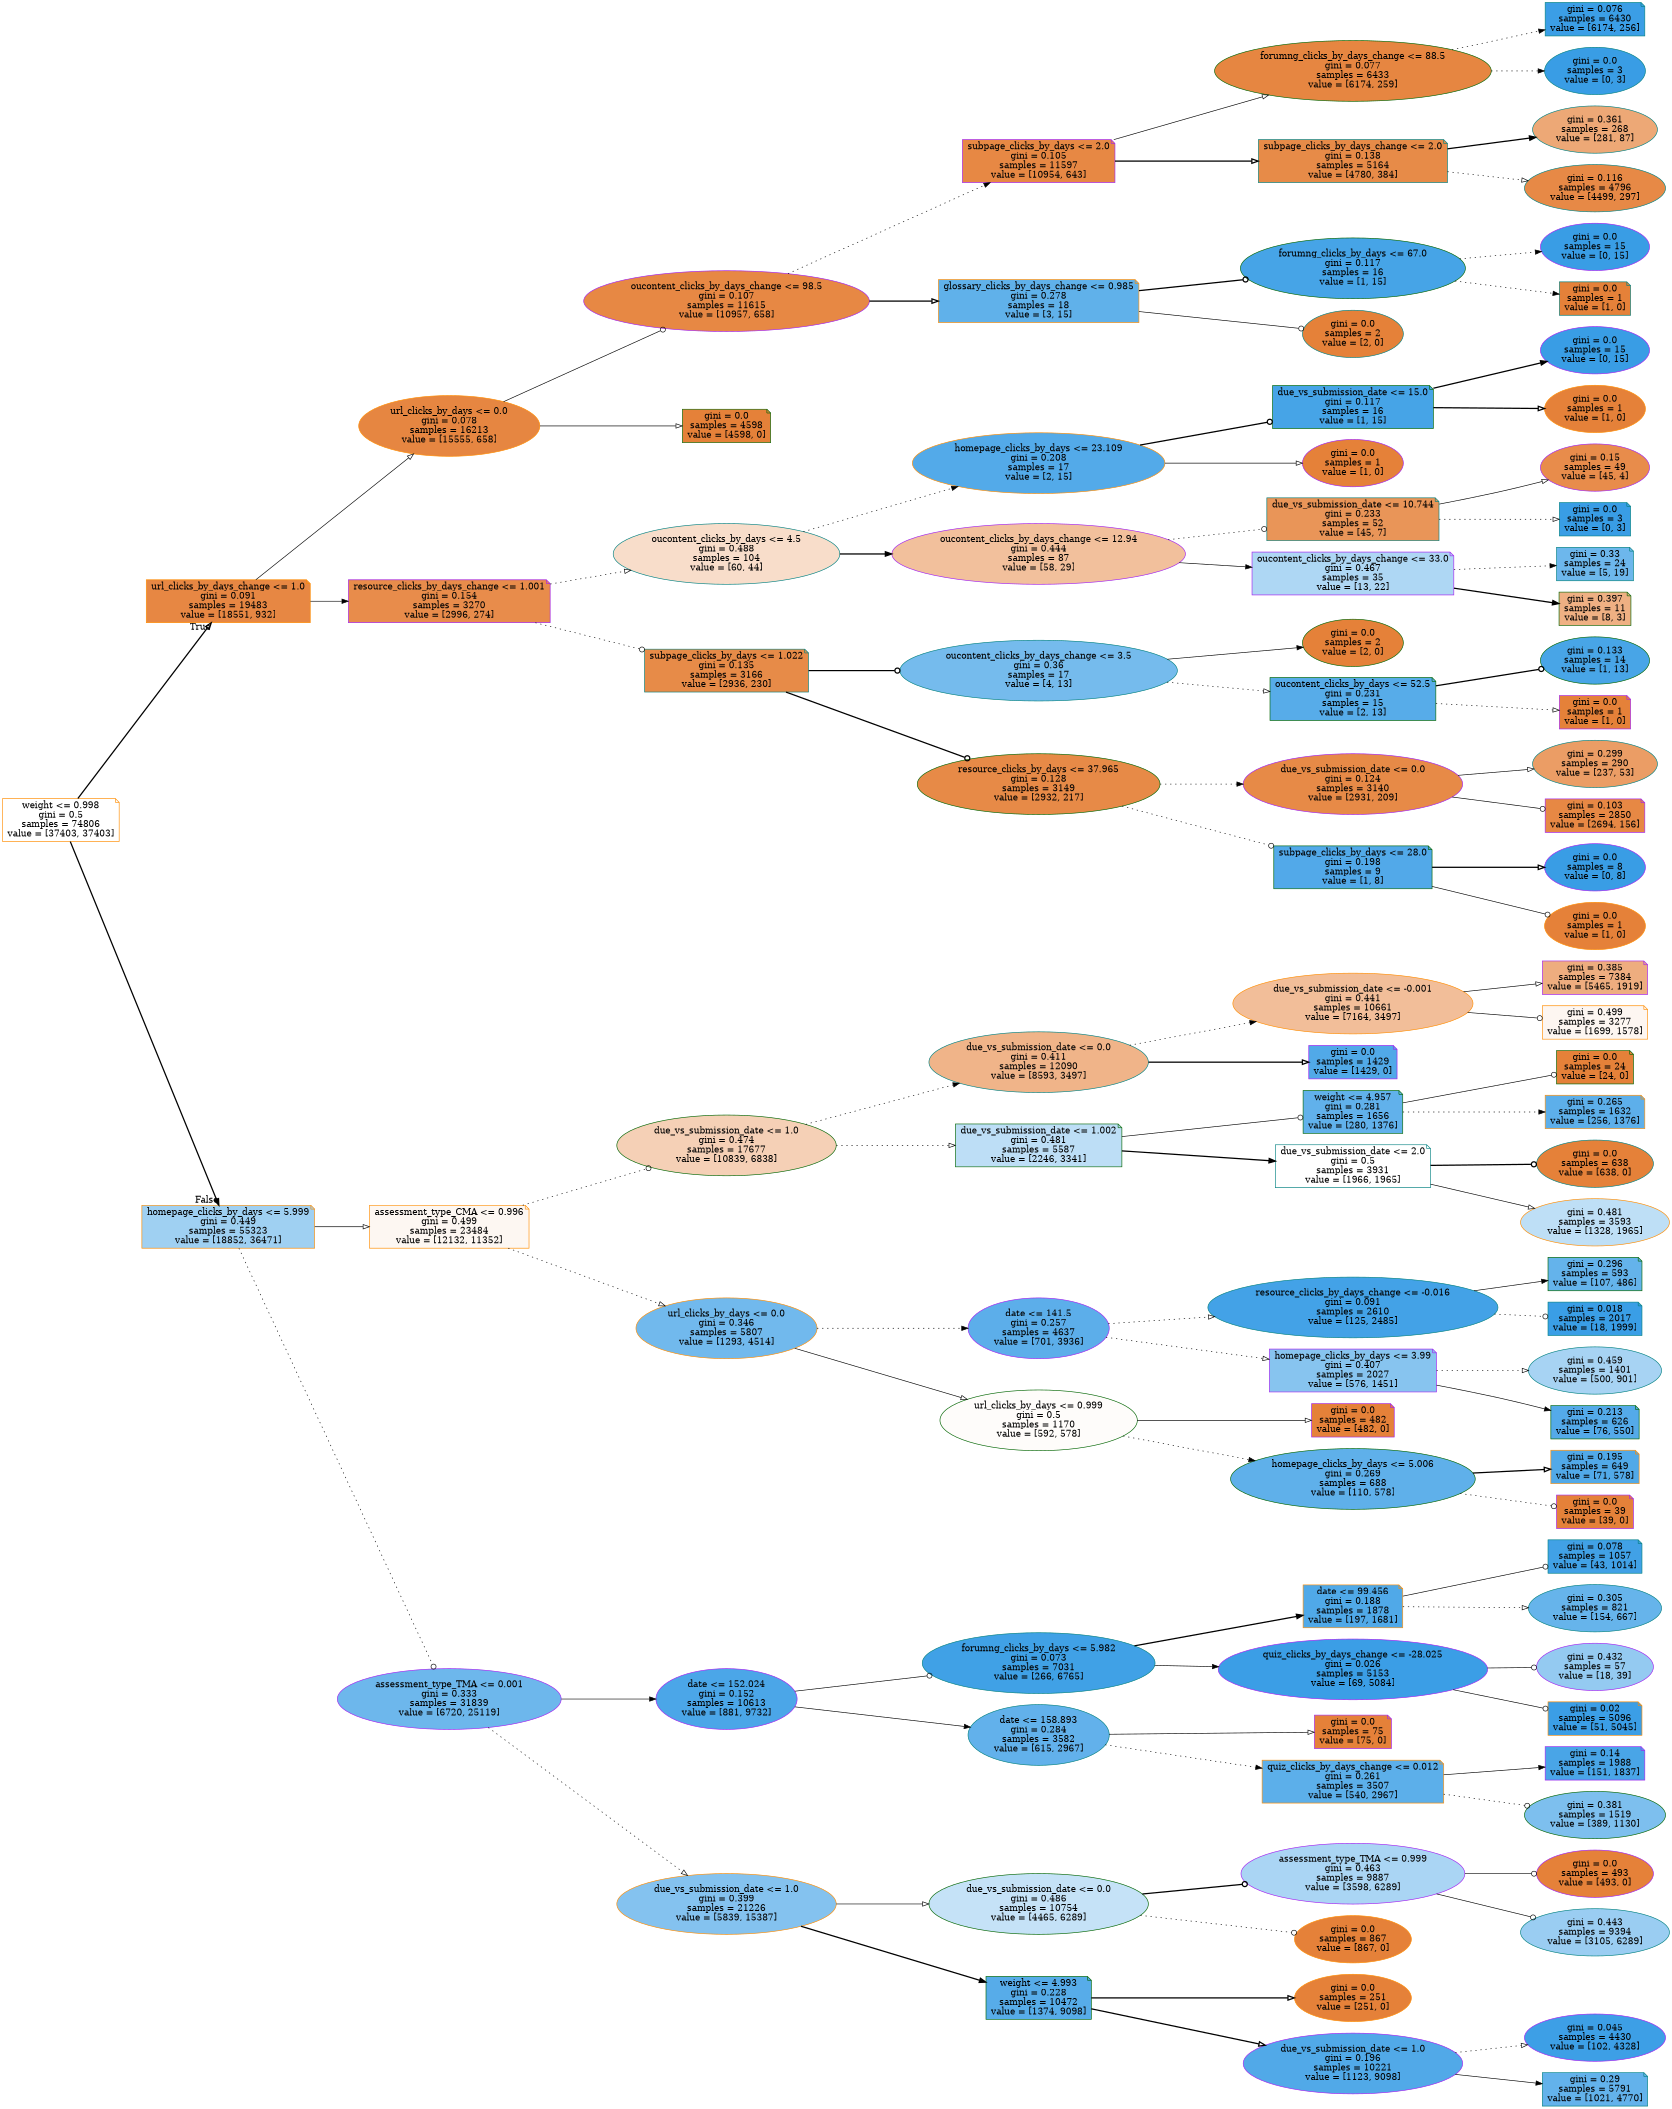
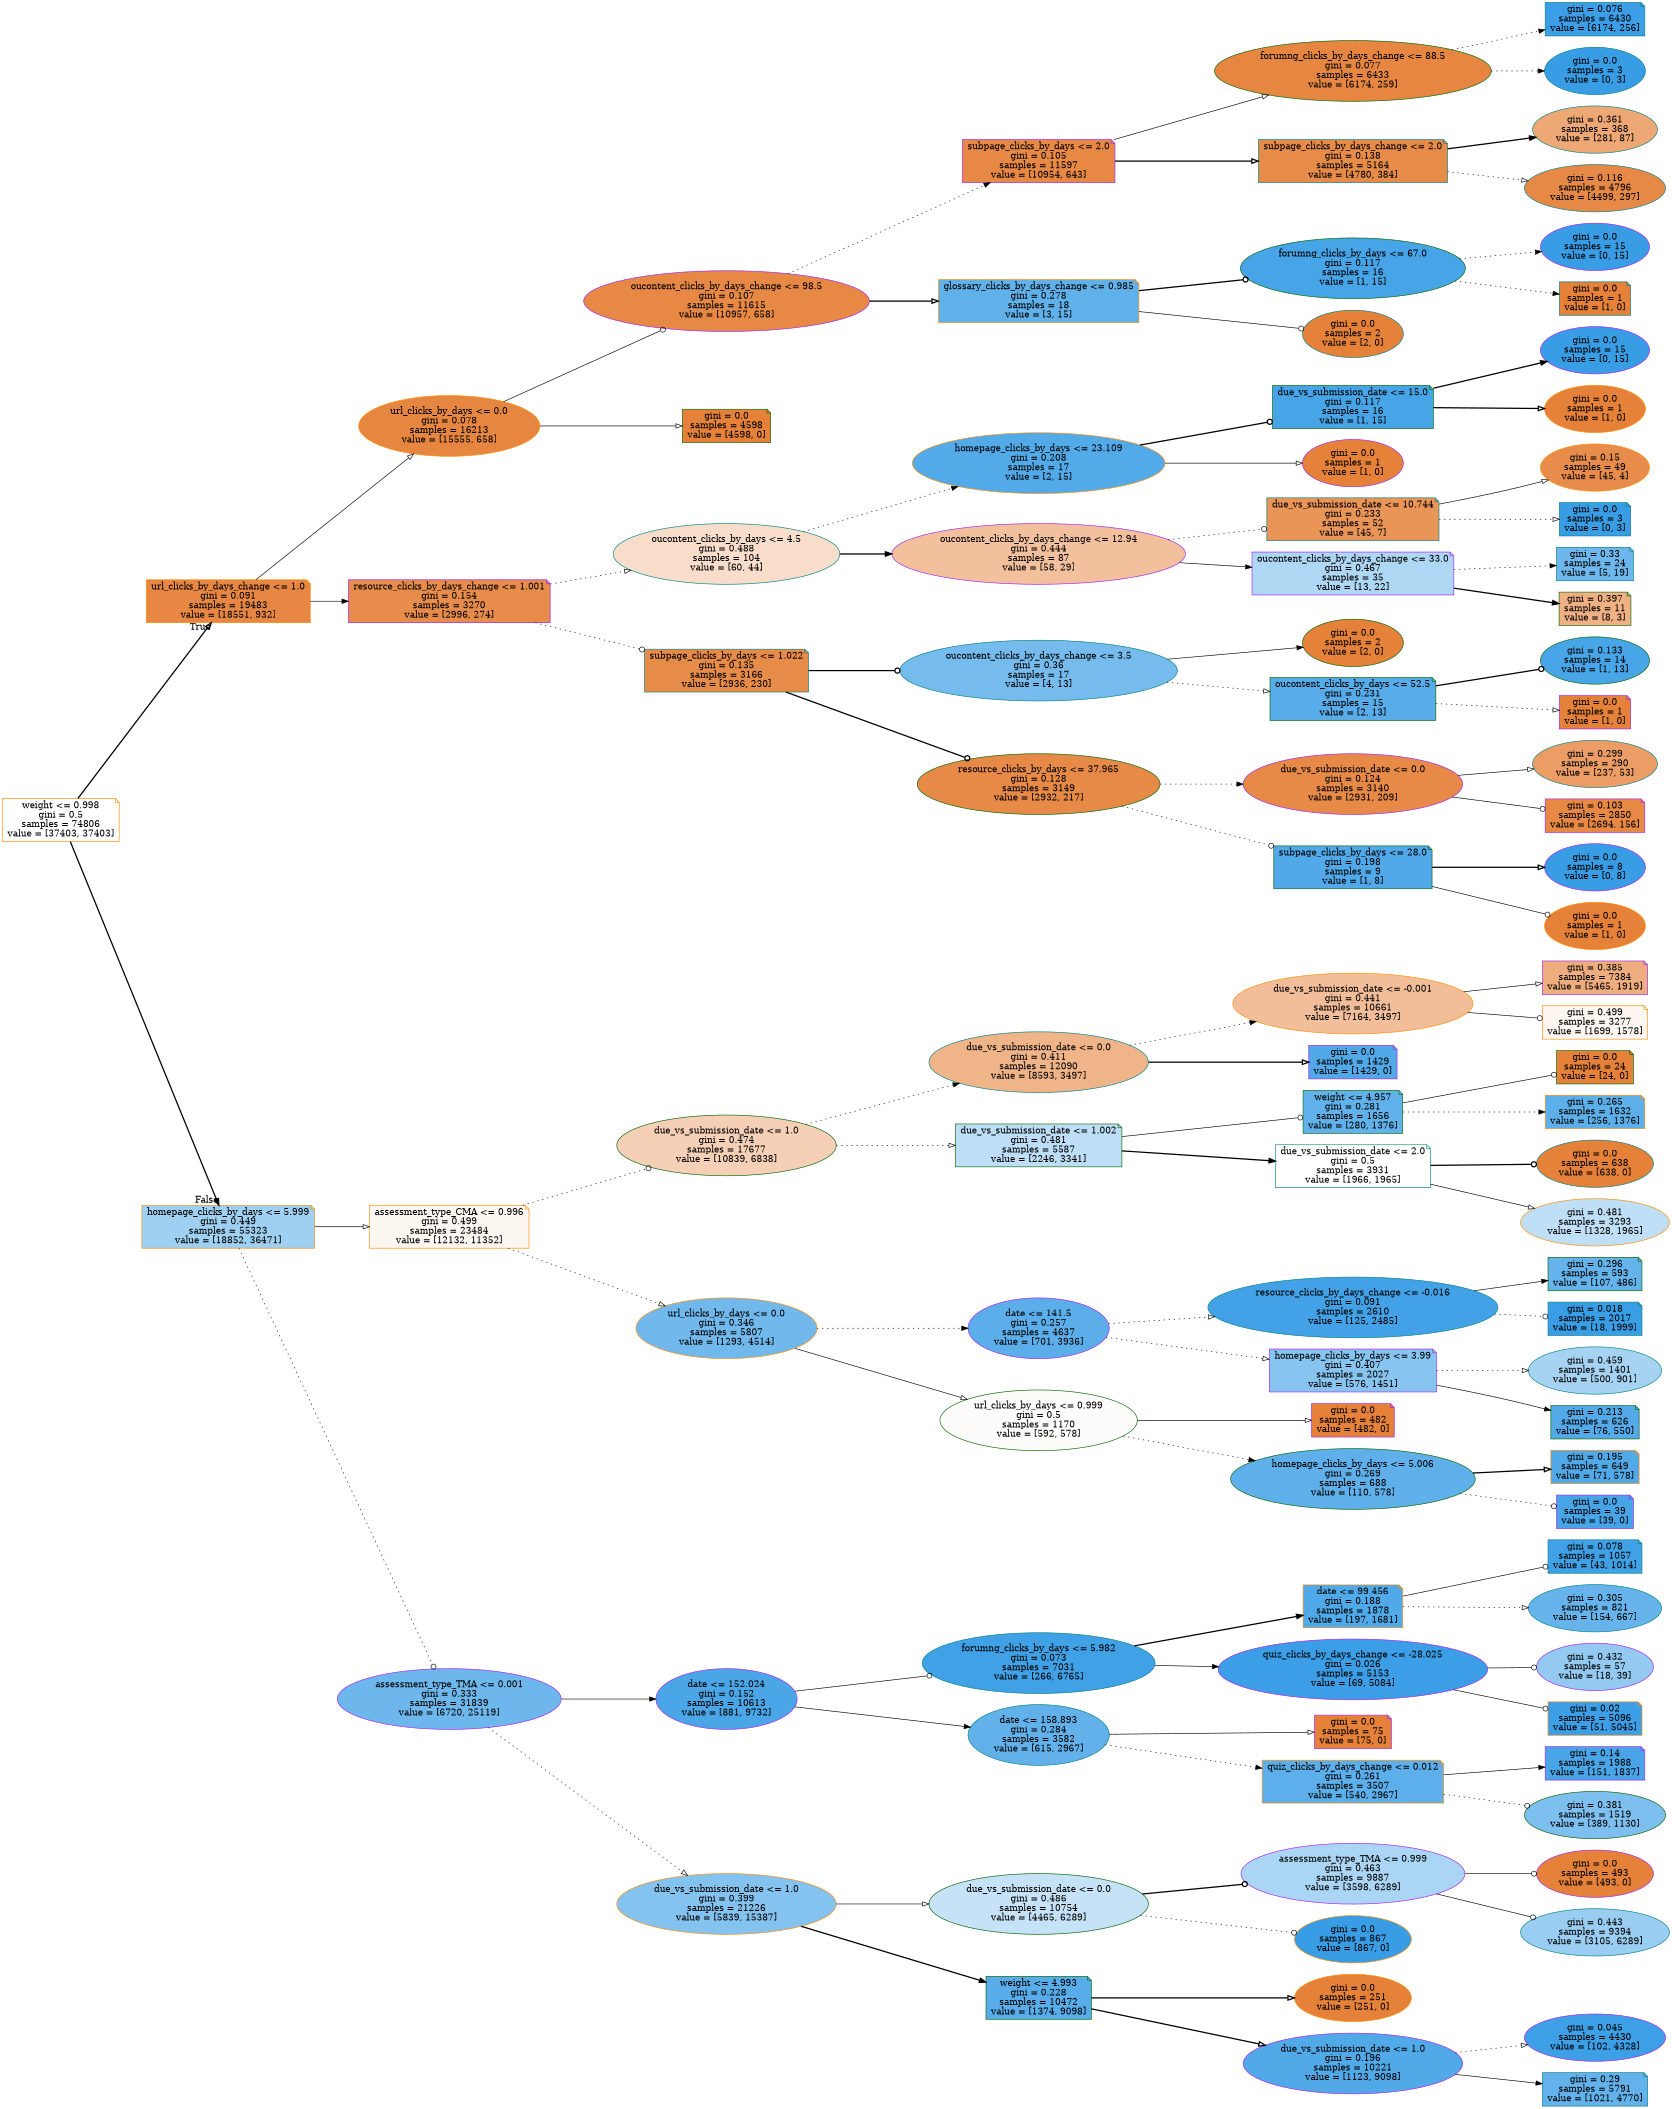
node "gini = 0.361 samples = 268 value = [281, 87]": label "gini = 0.361 samples = 268 value = [281, 87]" -> "gini = 0.361 samples = 368 value = [281, 87]"
node "gini = 0.15 samples = 49 value = [45, 4]": color purple -> darkorange
node "gini = 0.481 samples = 3593 value = [1328, 1965]": label "gini = 0.481 samples = 3593 value = [1328, 1965]" -> "gini = 0.481 samples = 3293 value = [1328, 1965]"
node "gini = 0.0 samples = 39 value = [39, 0]": fillcolor #e58139ff -> #399de5ee
node "gini = 0.0 samples = 867 value = [867, 0]": fillcolor #e58139ff -> #399de5ff
